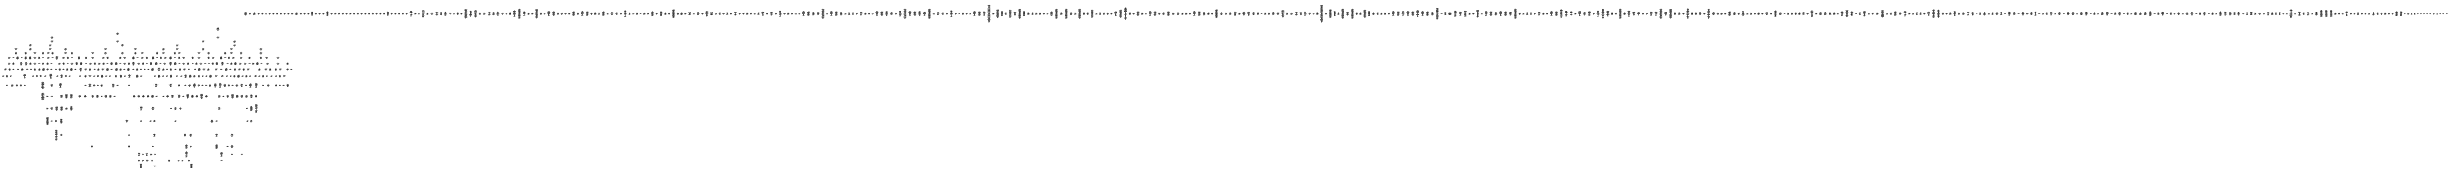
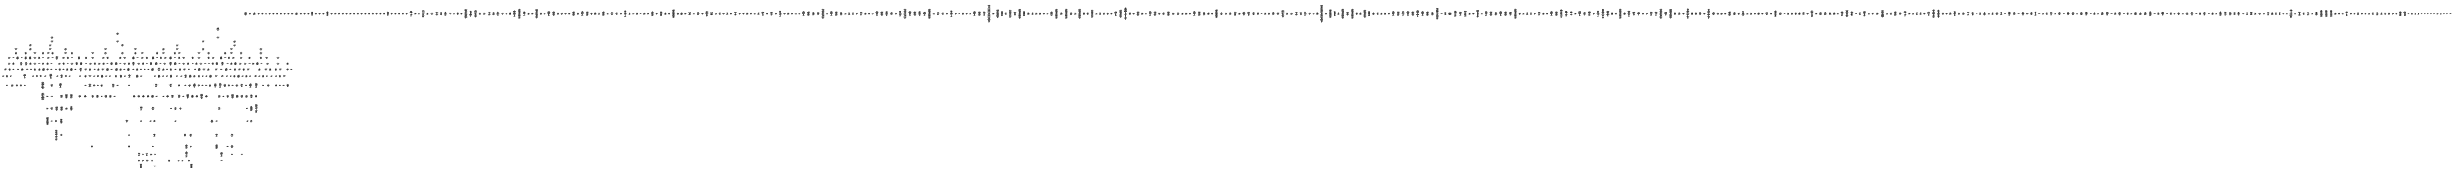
node "# 0x345f JUMPDEST LT ISZERO PUSHX Data JUMPI": added
